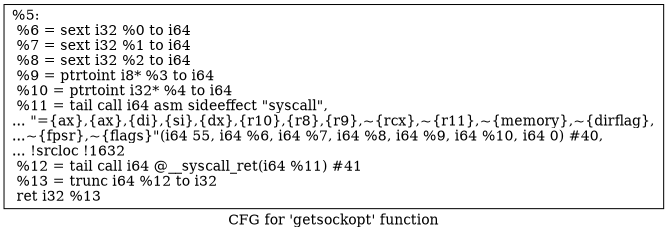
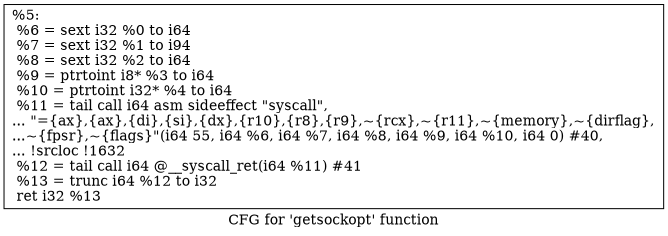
node "%5:": text "%7 = sext i32 %1 to i64" -> "%7 = sext i32 %1 to i94"
